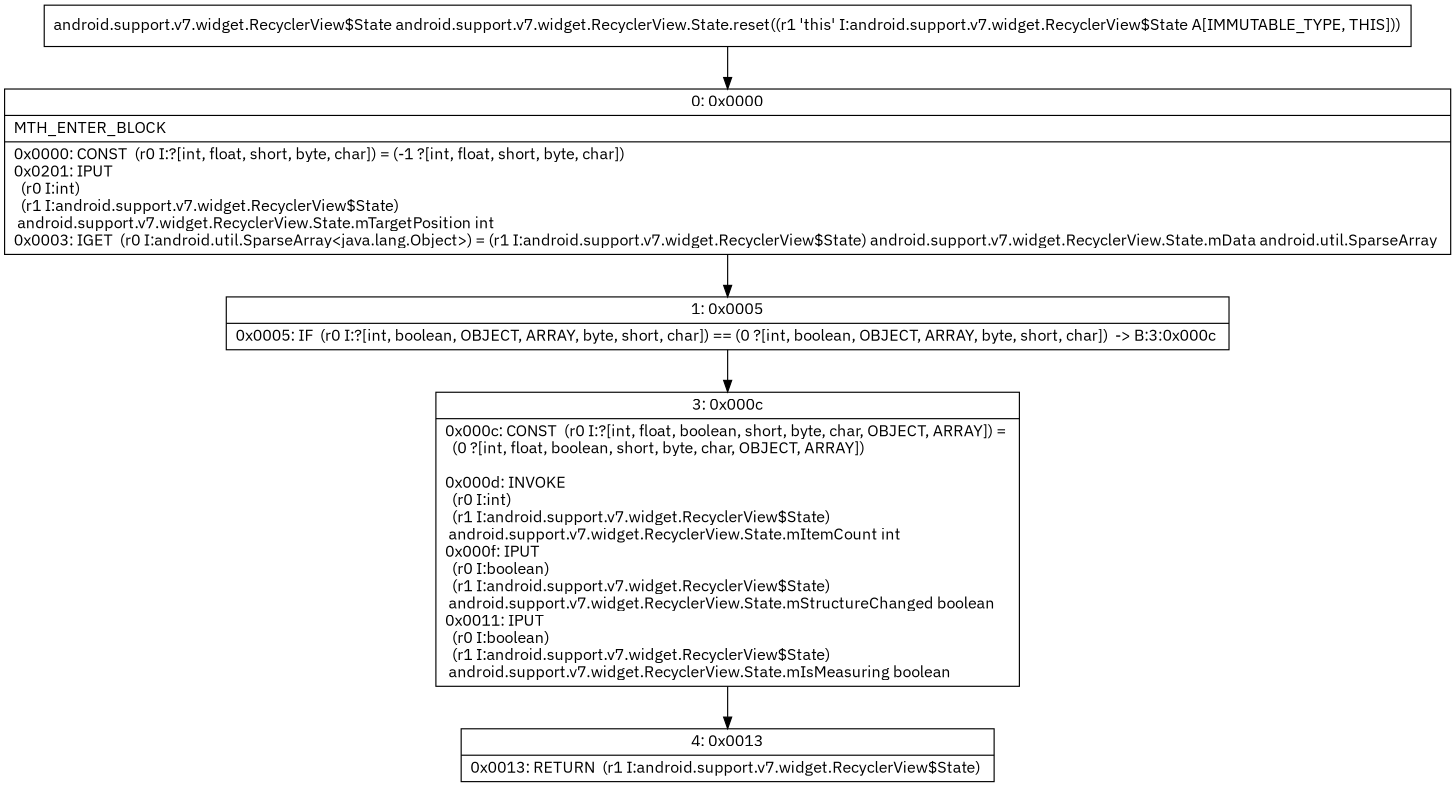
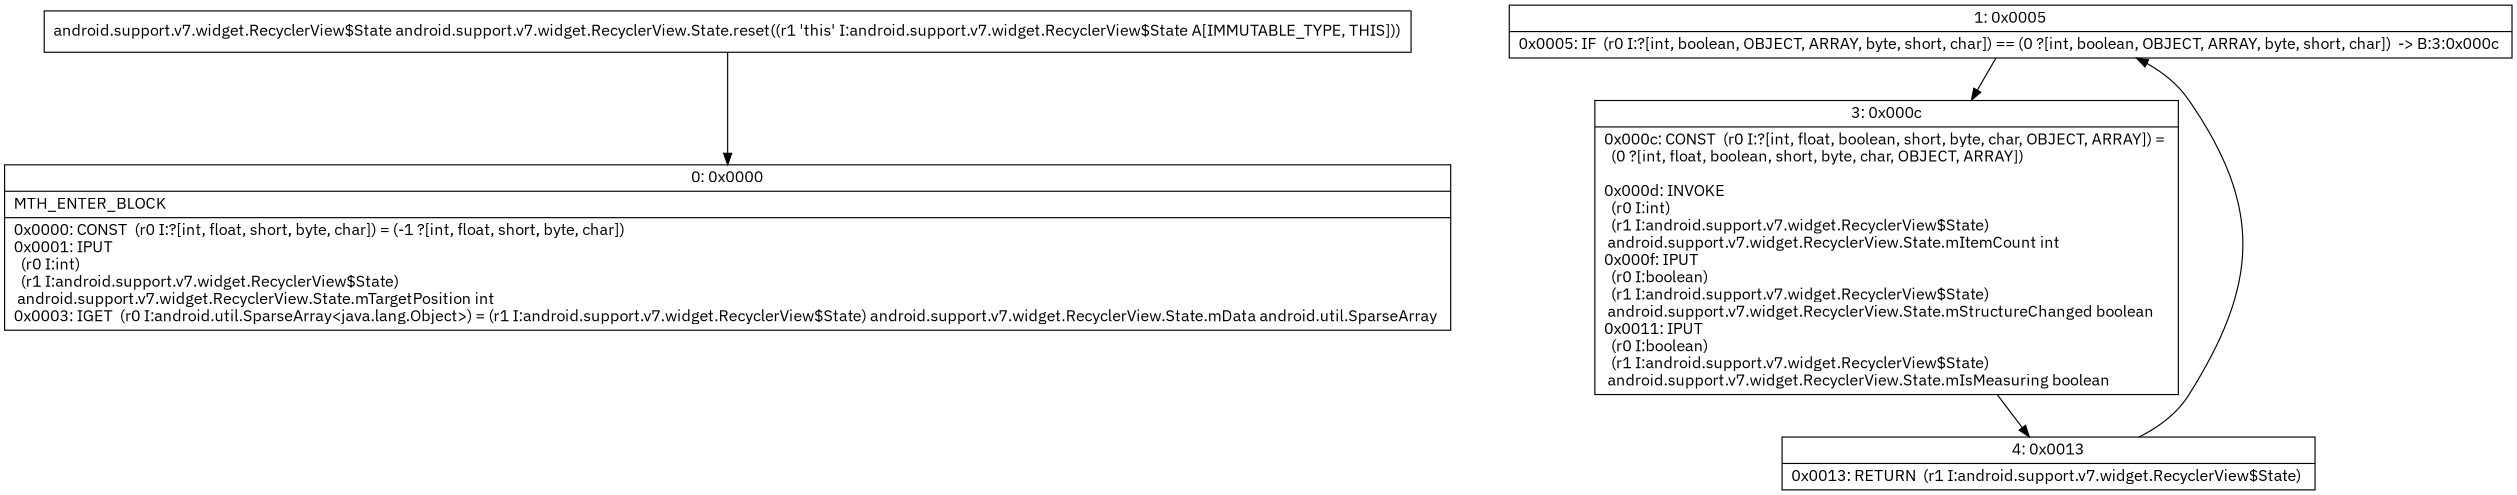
node "0: 0x0000": text "0x0201: IPUT" -> "0x0001: IPUT"
edge "0: 0x0000" -> "1: 0x0005": now "4: 0x0013" -> "1: 0x0005"
